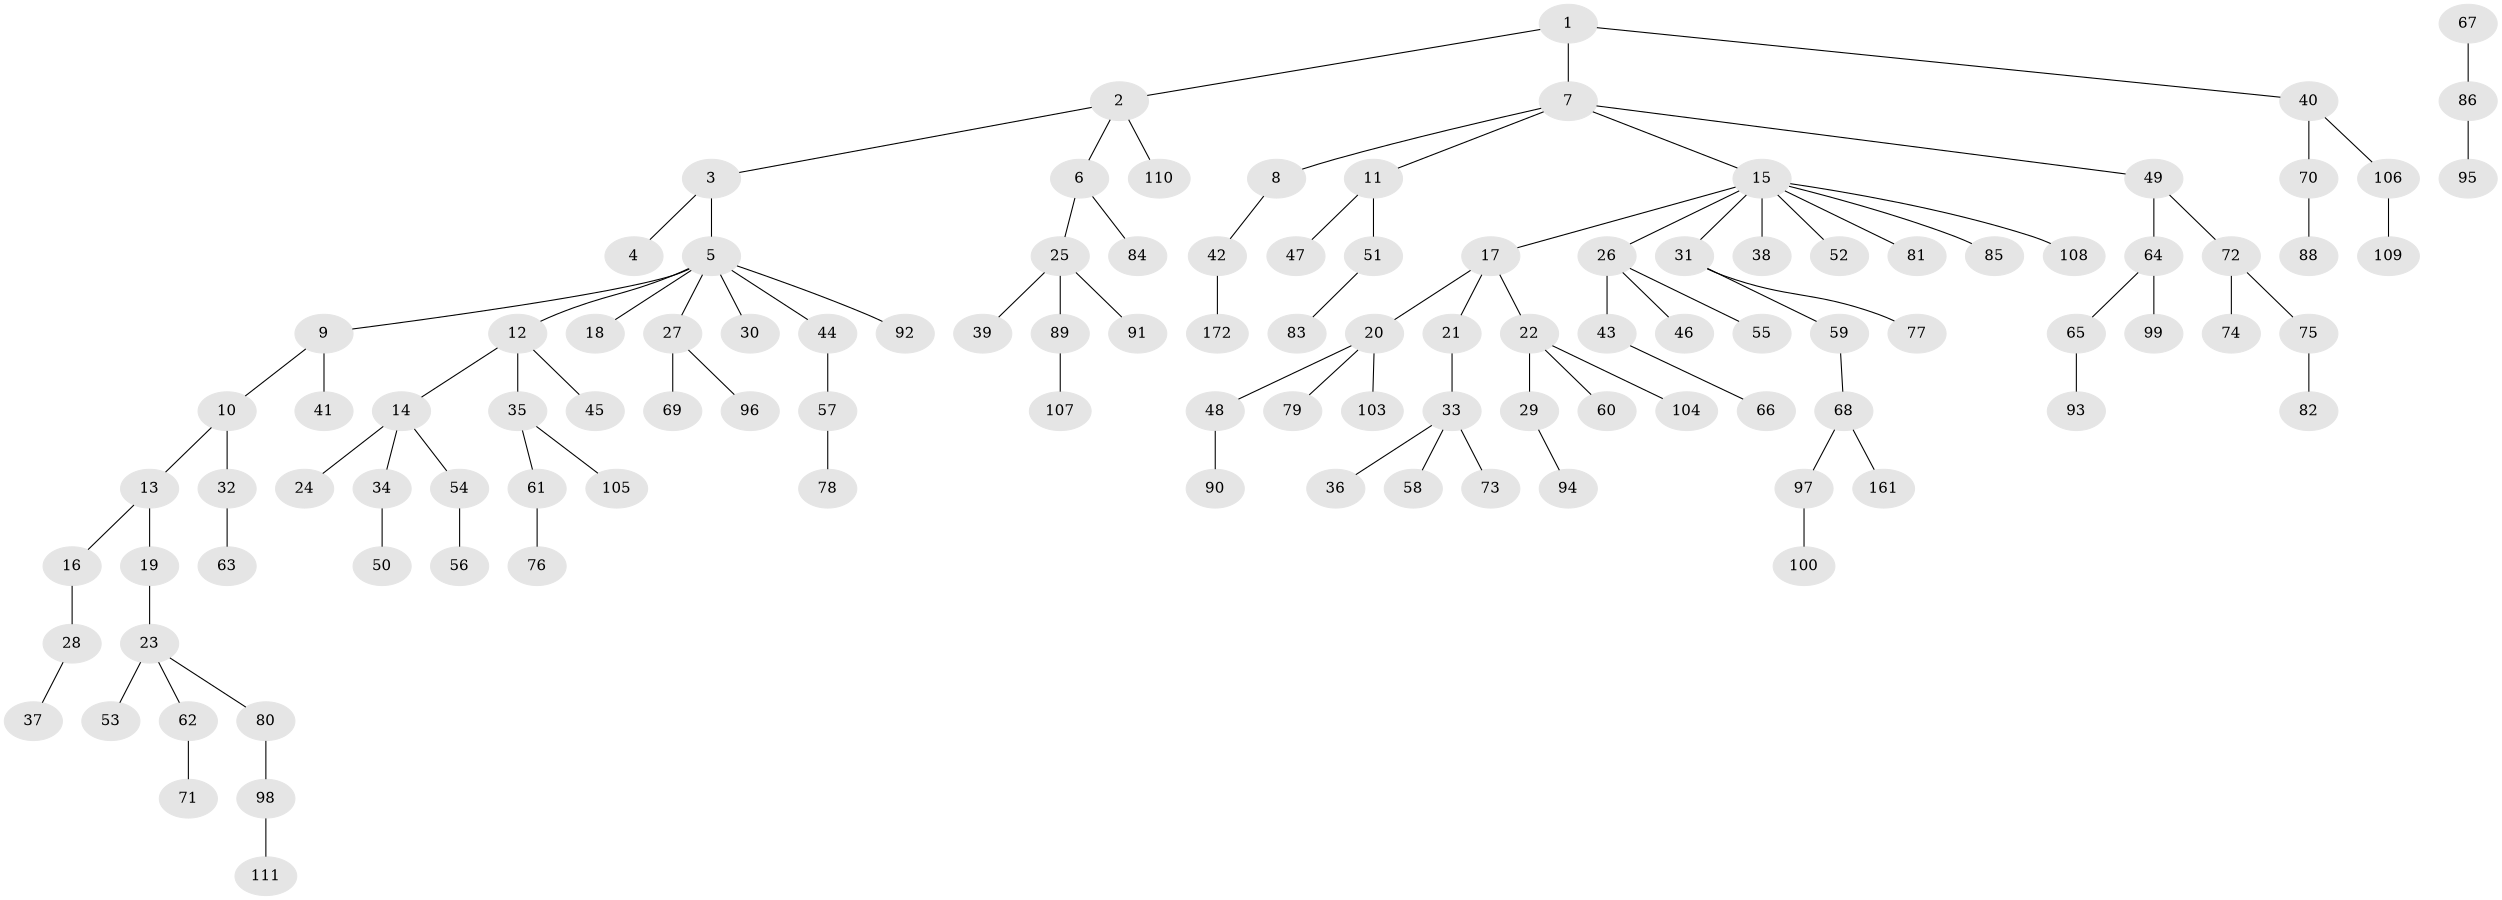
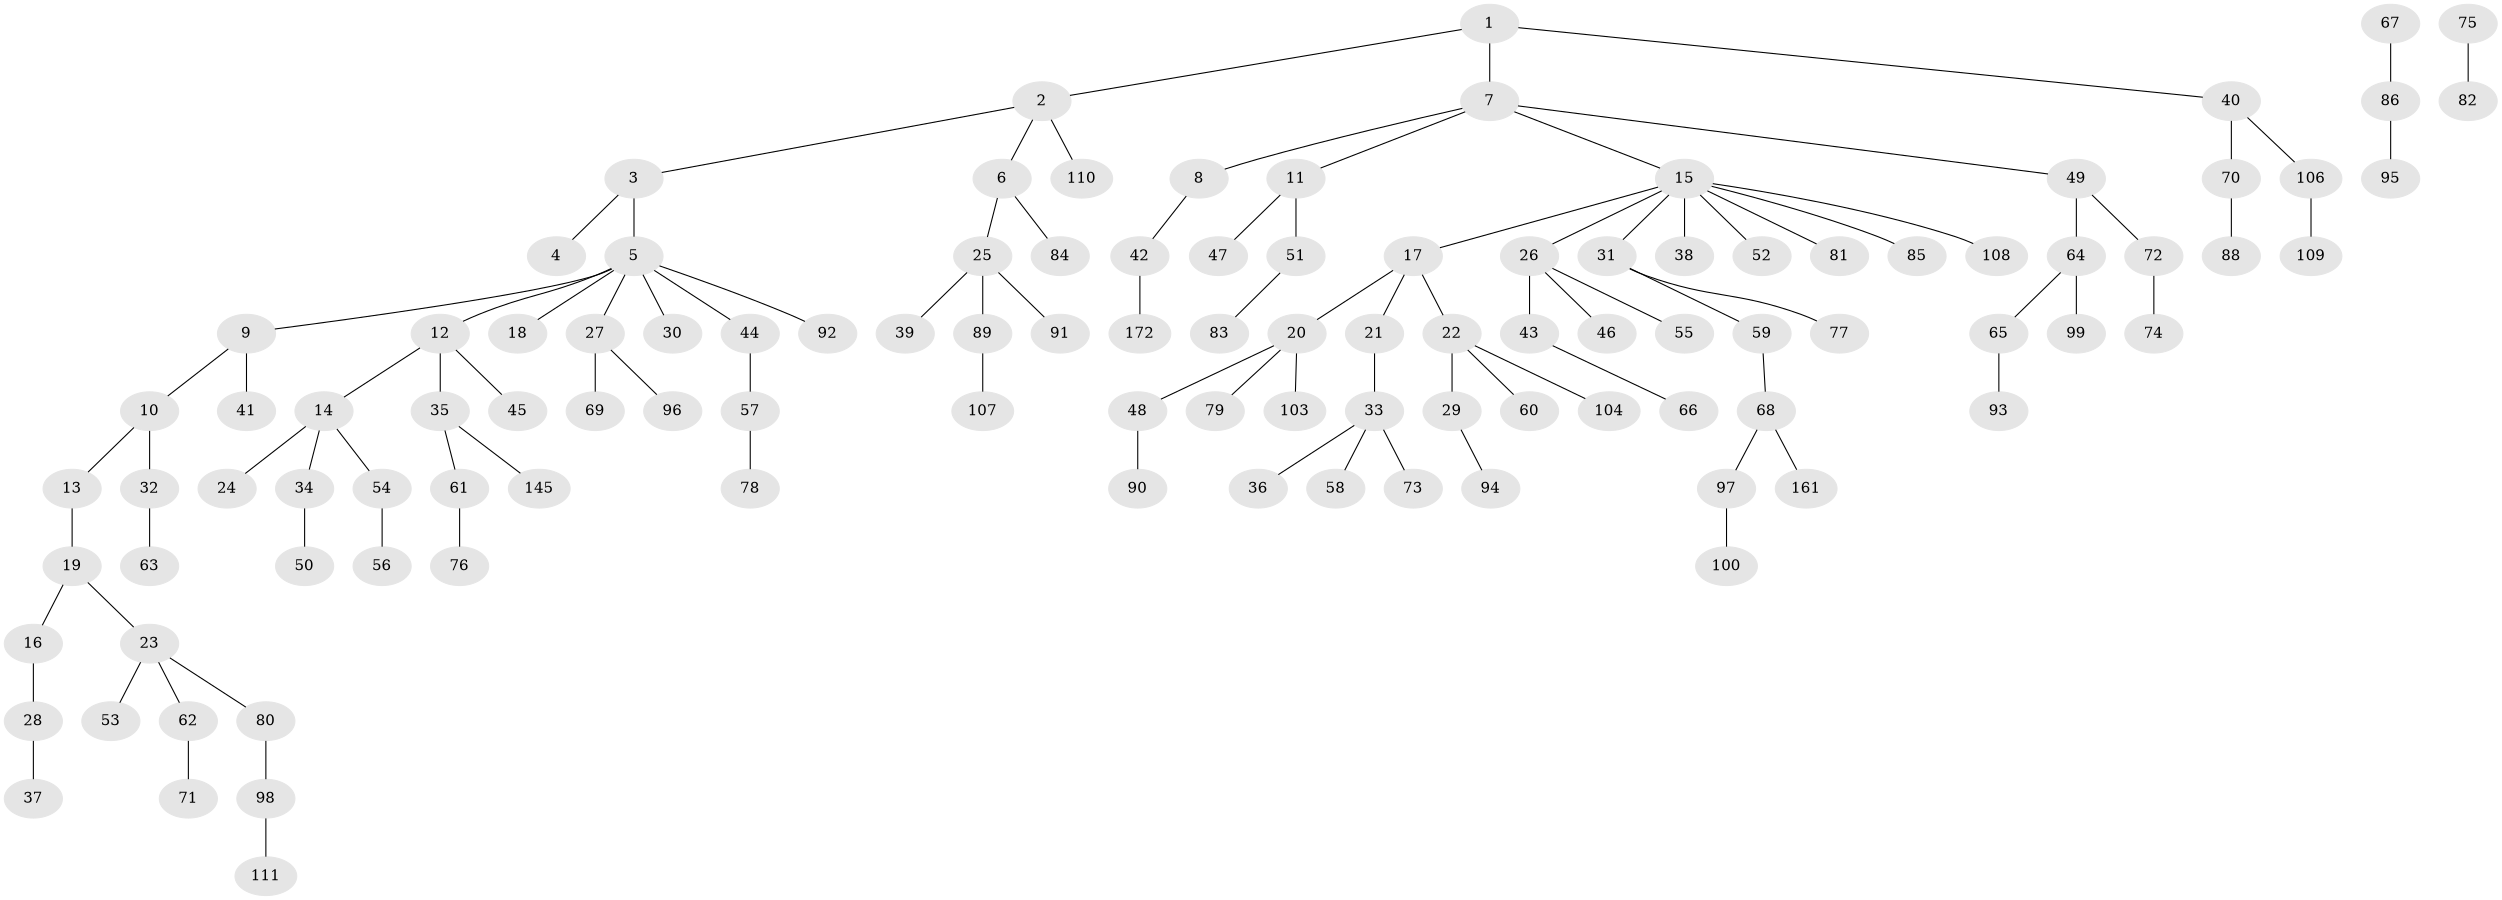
edge "72" -- "75": removed
node "105": label "105" -> "145"
edge "13" -- "16": now "19" -- "16"
